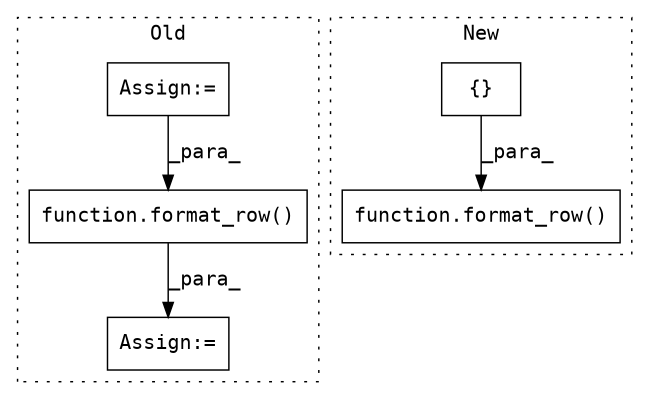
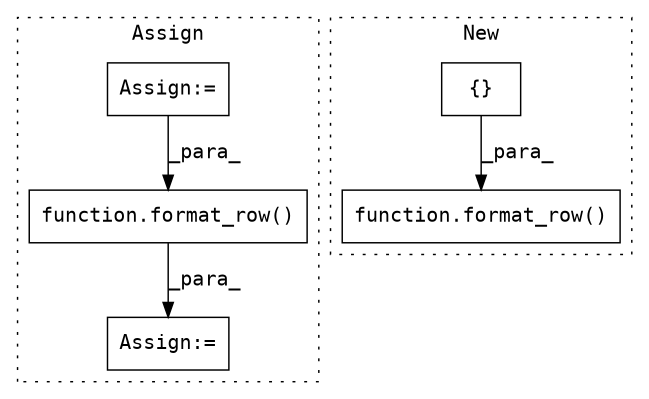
cluster "Old": label "Old" -> "Assign"
